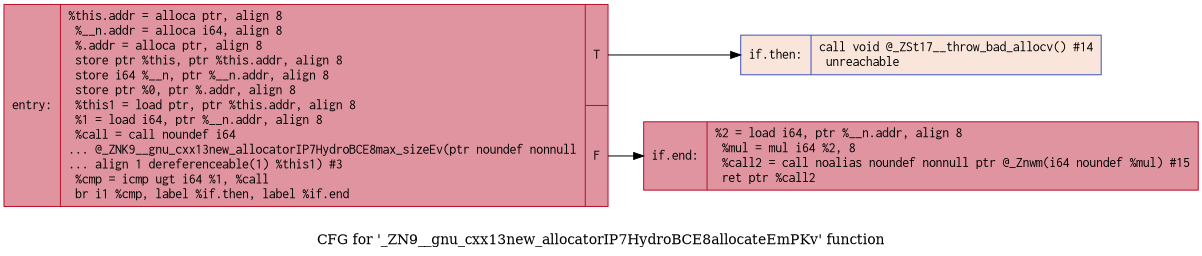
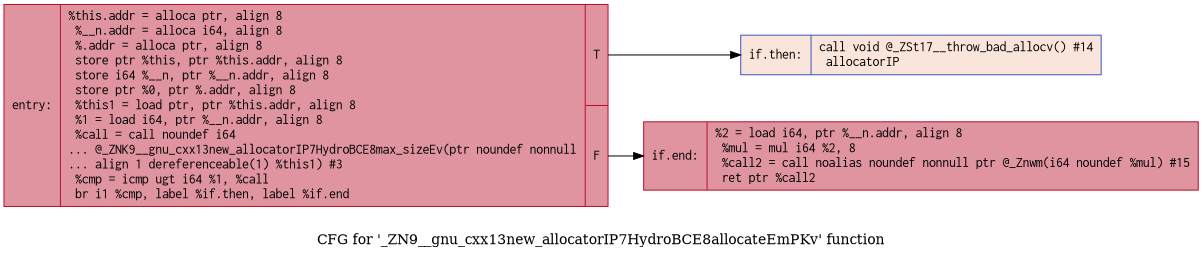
node "if.then:": text "unreachable" -> "allocatorIP"
